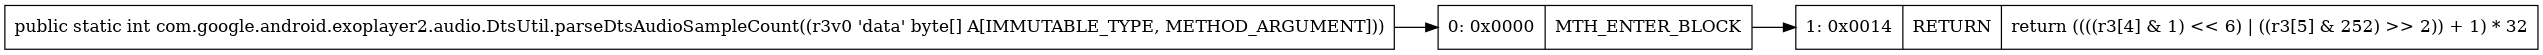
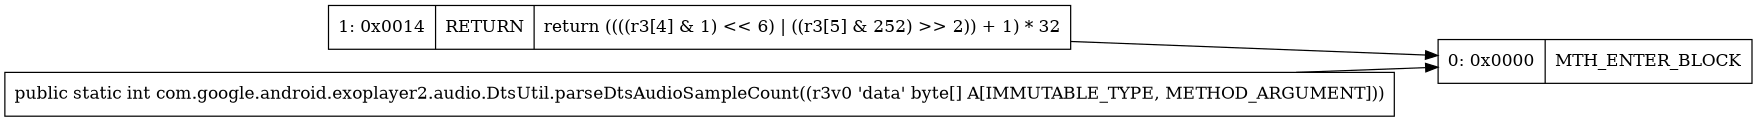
edge "0: 0x0000" -> "1: 0x0014": reversed
